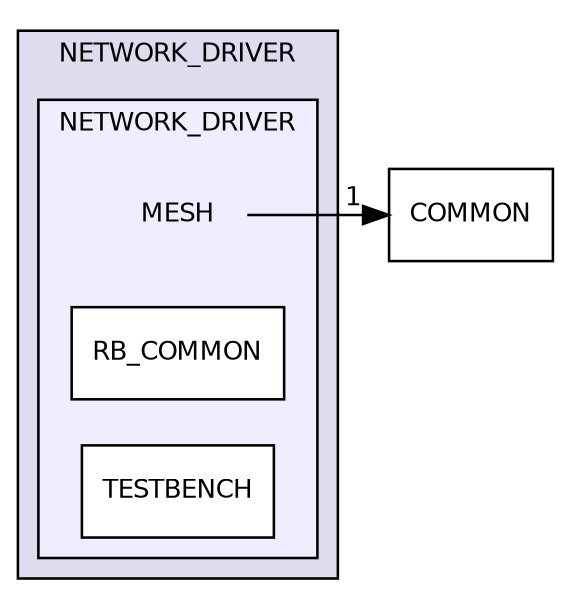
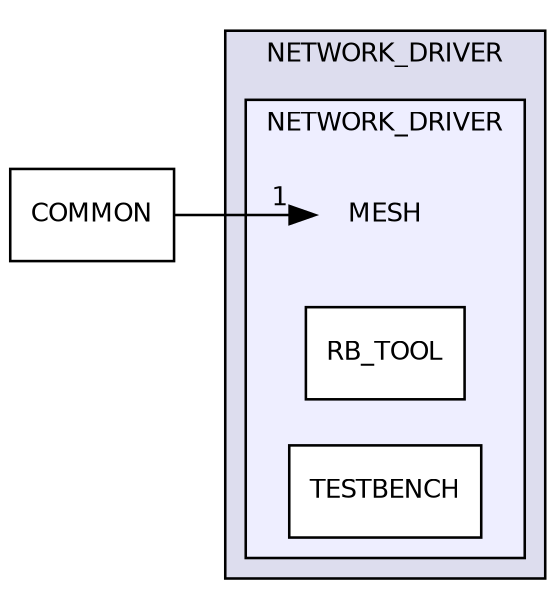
edge "MESH" -> "COMMON": reversed
node "RB_COMMON": label "RB_COMMON" -> "RB_TOOL"
